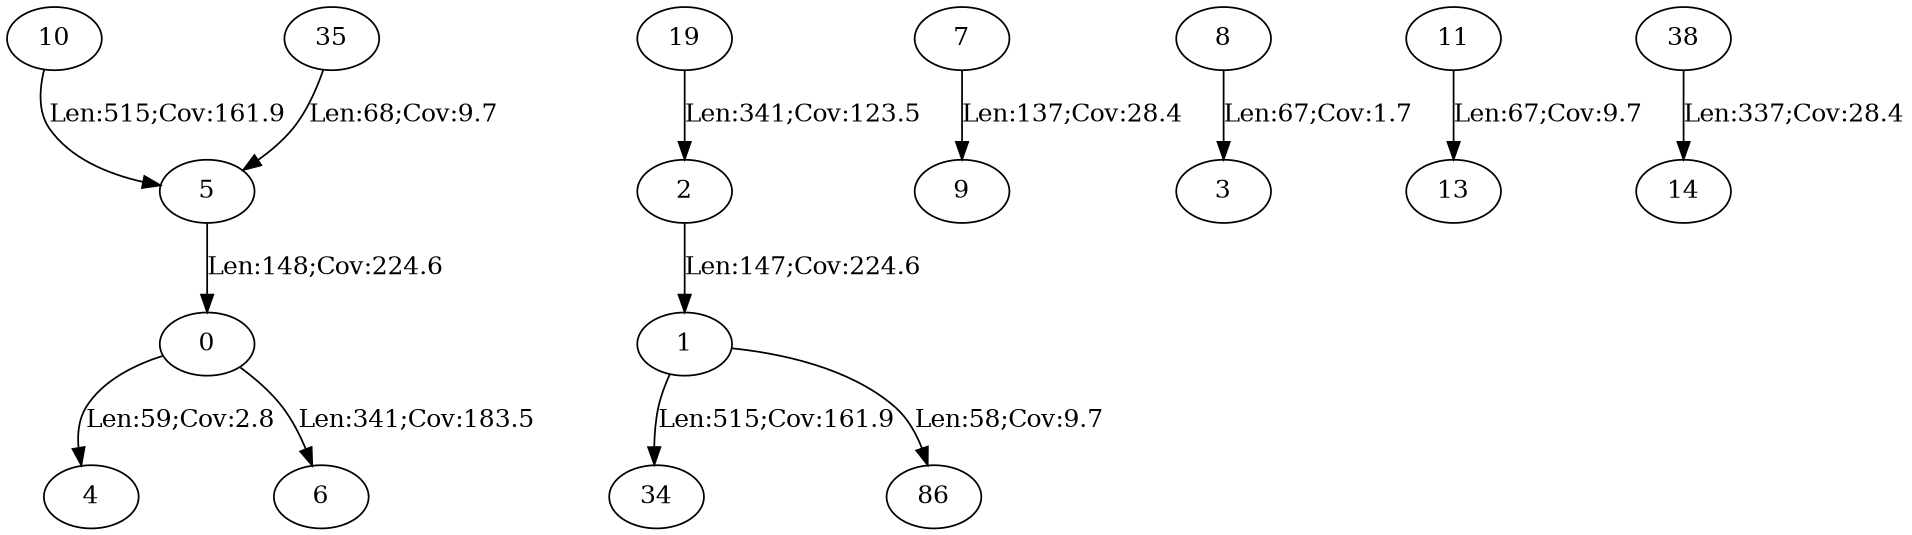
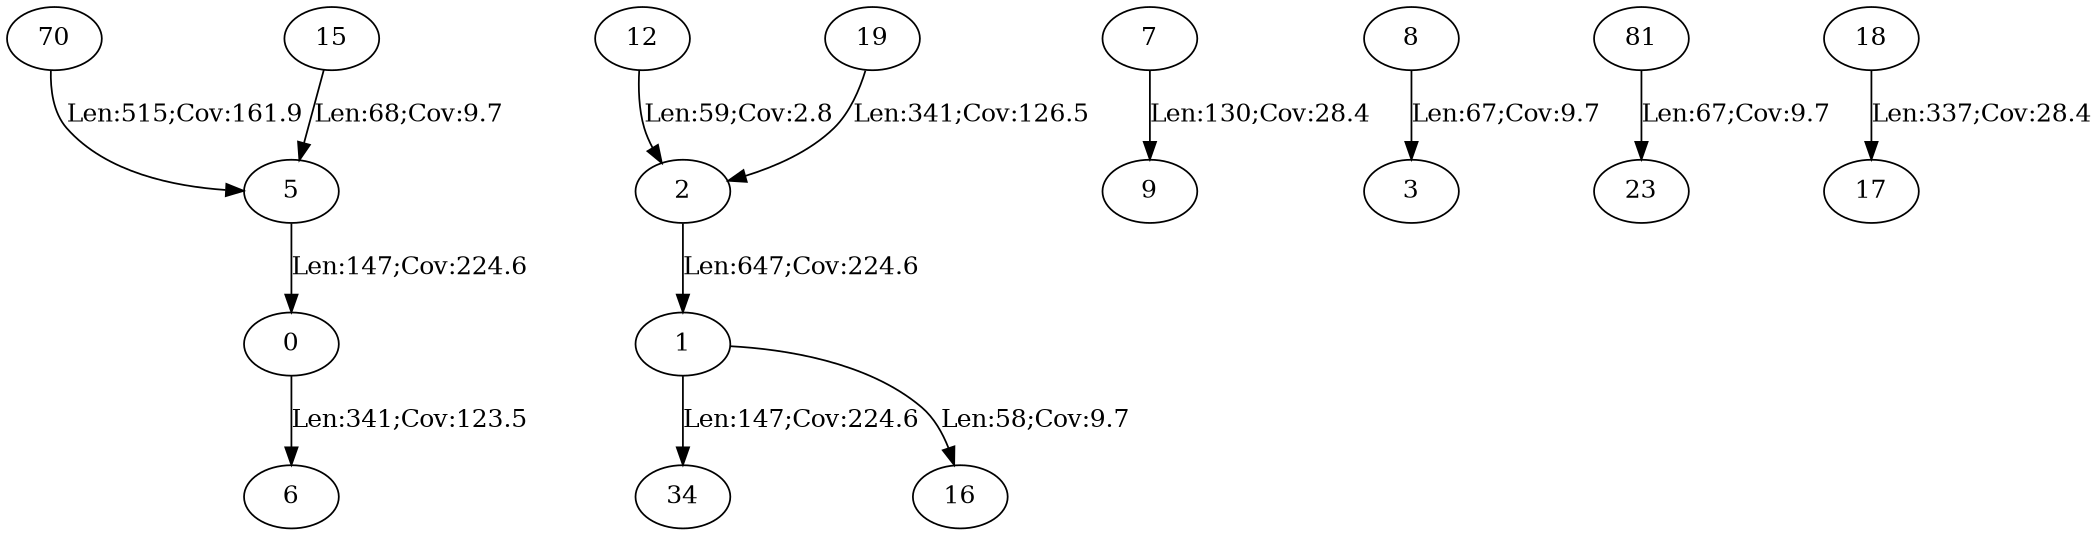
node "10": label "10" -> "70"
node "35": label "35" -> "15"
node "12": added
node "11": label "11" -> "81"
node "38": label "38" -> "18"
edge "19" -> "2": label "Len:341;Cov:123.5" -> "Len:341;Cov:126.5"
edge "7" -> "9": label "Len:137;Cov:28.4" -> "Len:130;Cov:28.4"
edge "8" -> "3": label "Len:67;Cov:1.7" -> "Len:67;Cov:9.7"
node "13": label "13" -> "23"
node "14": label "14" -> "17"
edge "5" -> "0": label "Len:148;Cov:224.6" -> "Len:147;Cov:224.6"
edge "2" -> "1": label "Len:147;Cov:224.6" -> "Len:647;Cov:224.6"
edge "0" -> "6": label "Len:341;Cov:183.5" -> "Len:341;Cov:123.5"
edge "1" -> "34": label "Len:515;Cov:161.9" -> "Len:147;Cov:224.6"
node "4": removed
node "86": label "86" -> "16"
